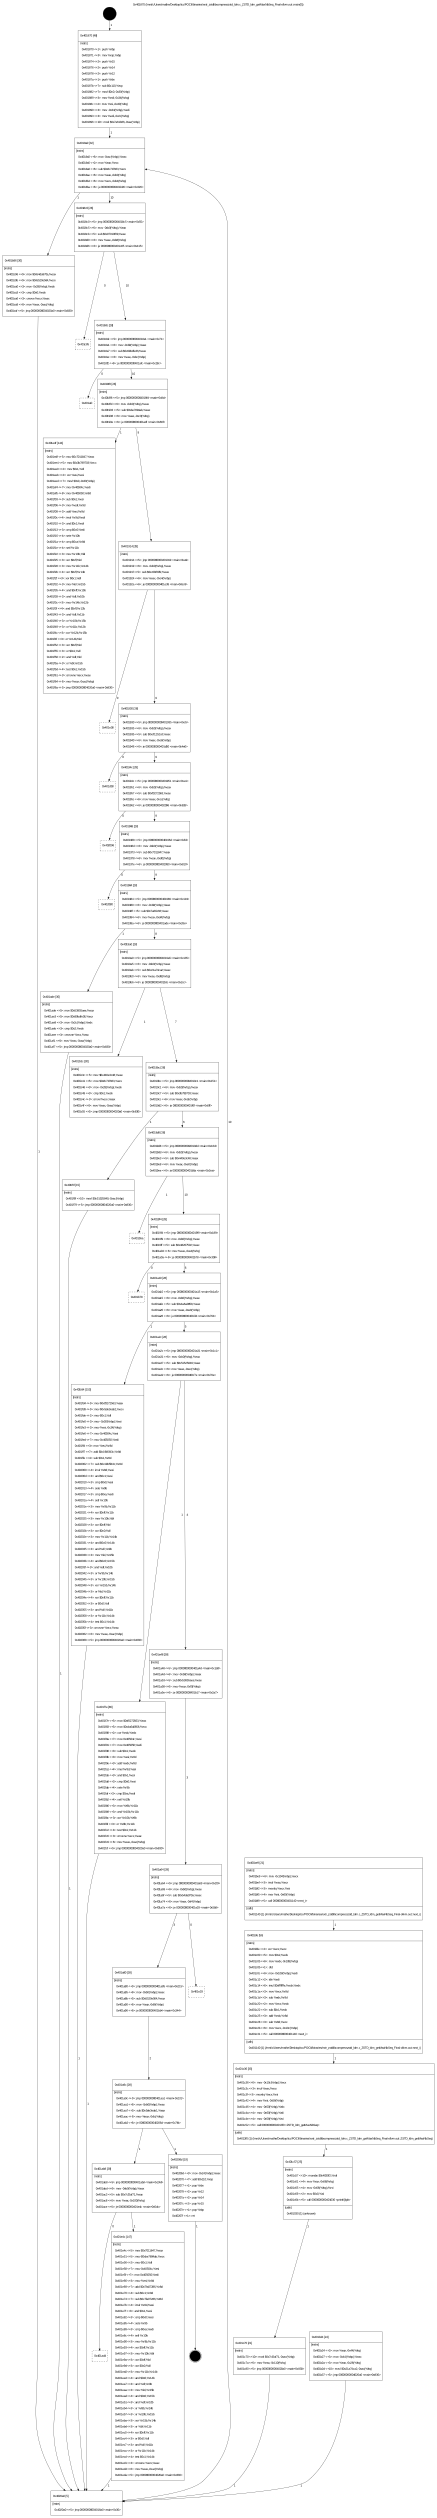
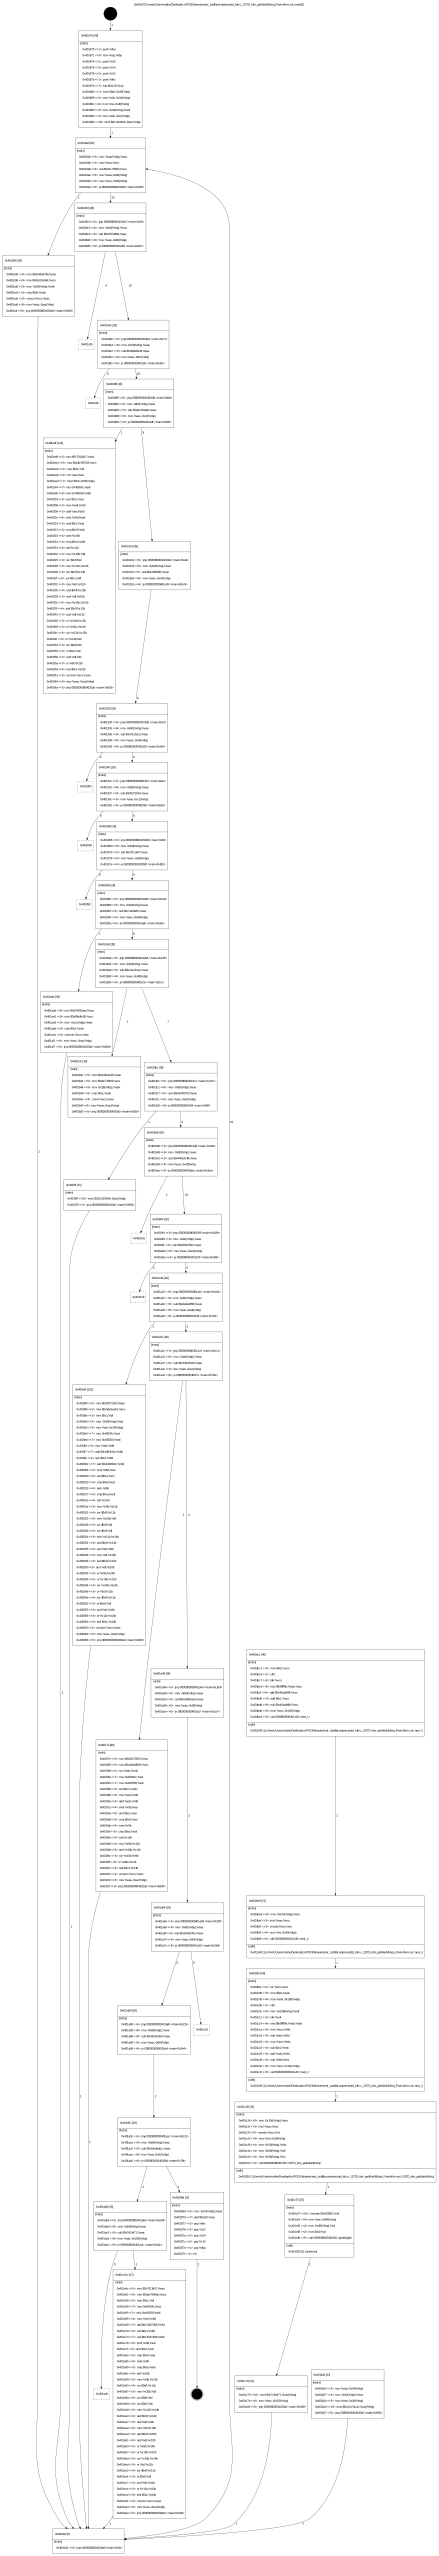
node "0x401e38": removed
node "0x401bc1 [40]": added
